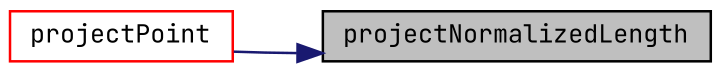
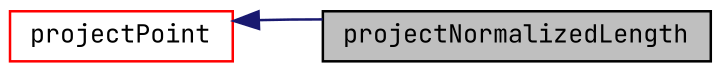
edge "projectPoint" -> "projectNormalizedLength": reversed
